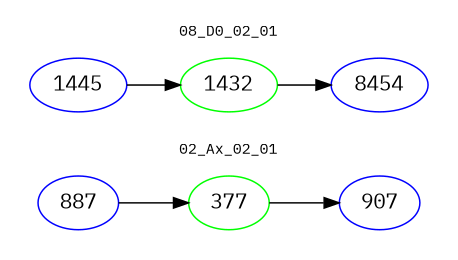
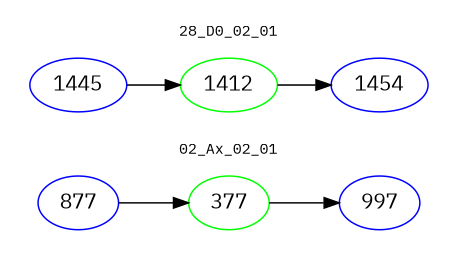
cluster "08_D0_02_01": label "08_D0_02_01" -> "28_D0_02_01"
node "1432": label "1432" -> "1412"
node "8454": label "8454" -> "1454"
node "887": label "887" -> "877"
node "907": label "907" -> "997"
